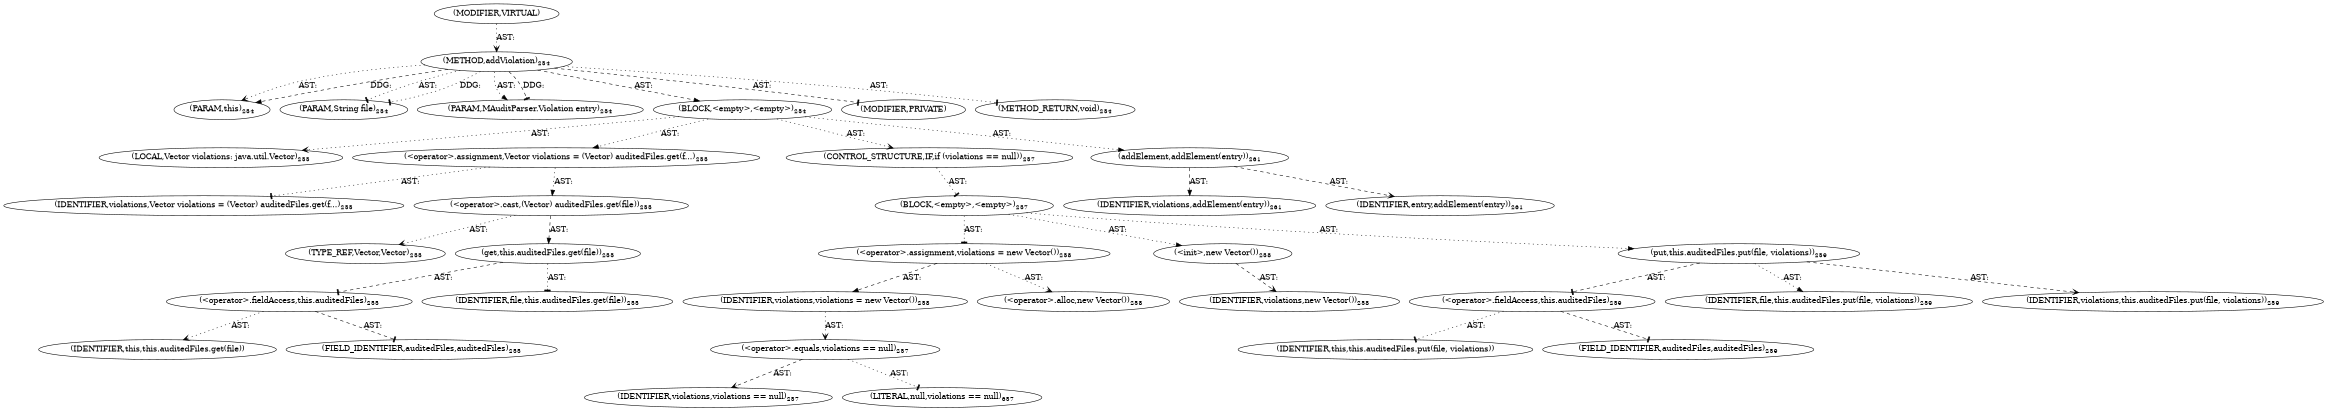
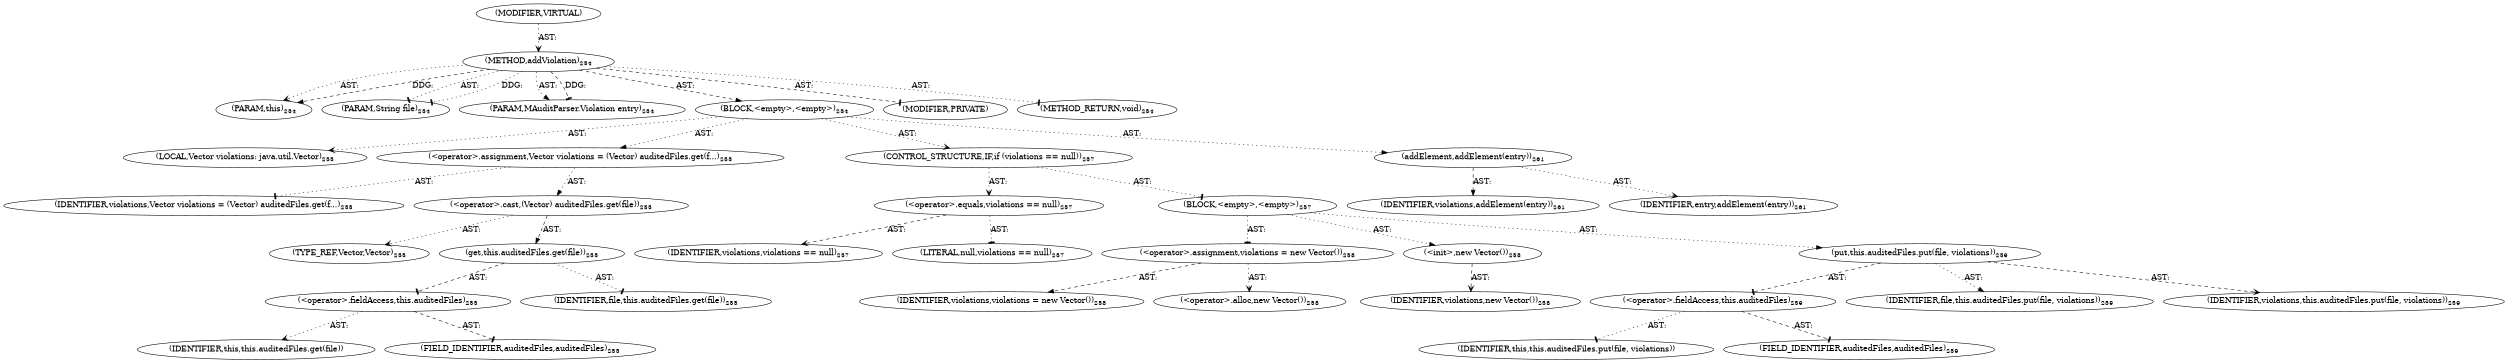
edge "(addElement,addElement(entry))" -> "(IDENTIFIER,entry,addElement(entry))": style dashed -> dotted
edge "(IDENTIFIER,violations,violations = new Vector())" -> "(<operator>.equals,violations == null)": now "(CONTROL_STRUCTURE,IF,if (violations == null))" -> "(<operator>.equals,violations == null)"
node "(LITERAL,null,violations == null)": text "657" -> "257"
